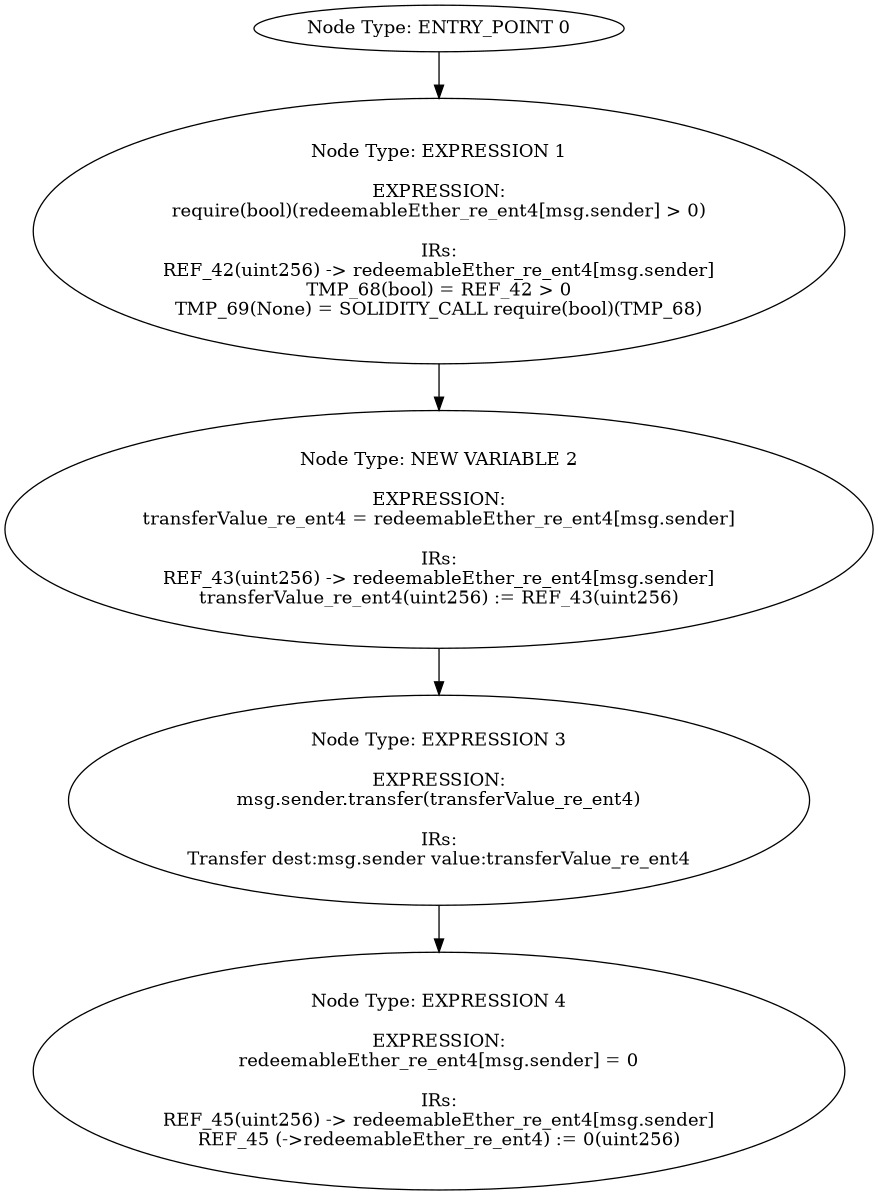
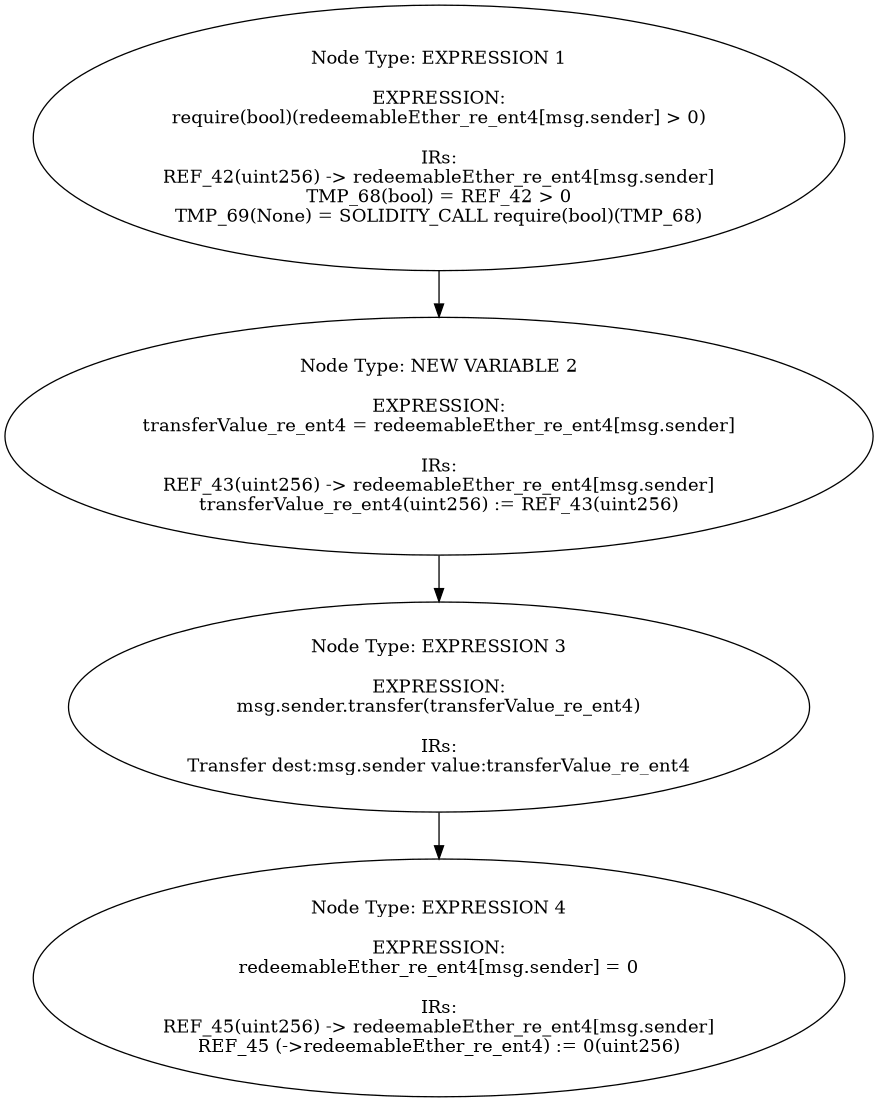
node "Node Type: ENTRY_POINT 0": removed
